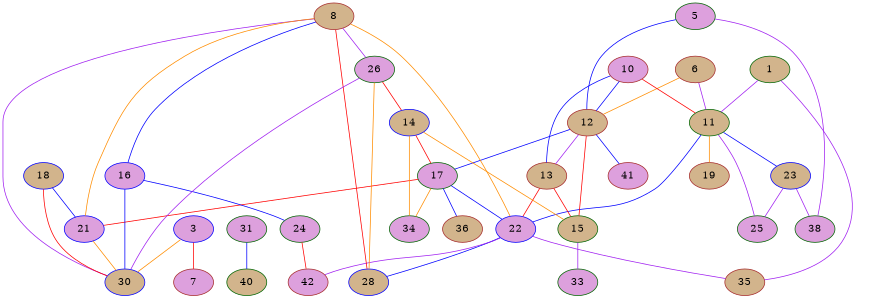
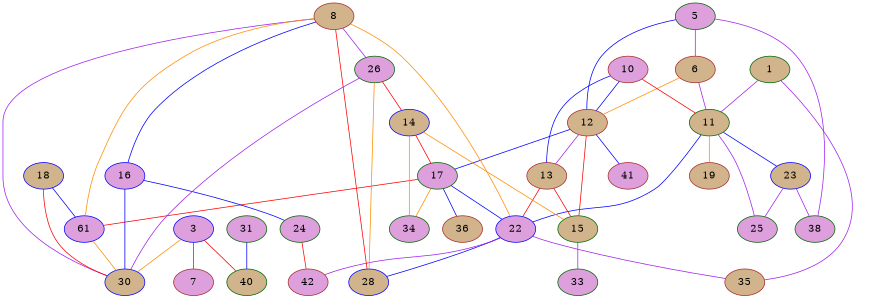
edge "5" -- "6": added
node "21": label "21" -> "61"
edge "3" -- "40": added
